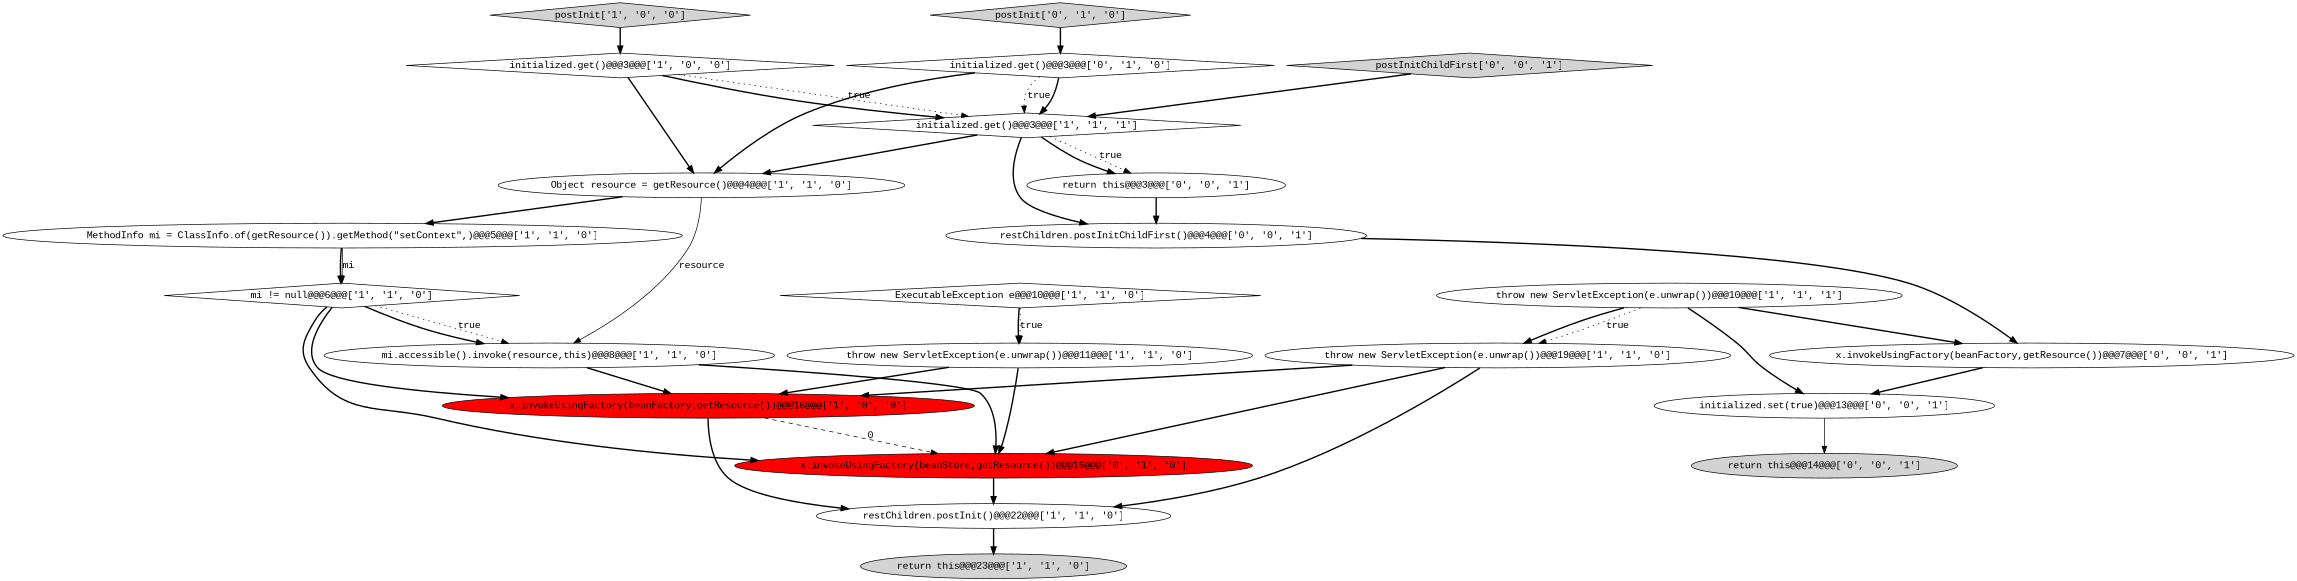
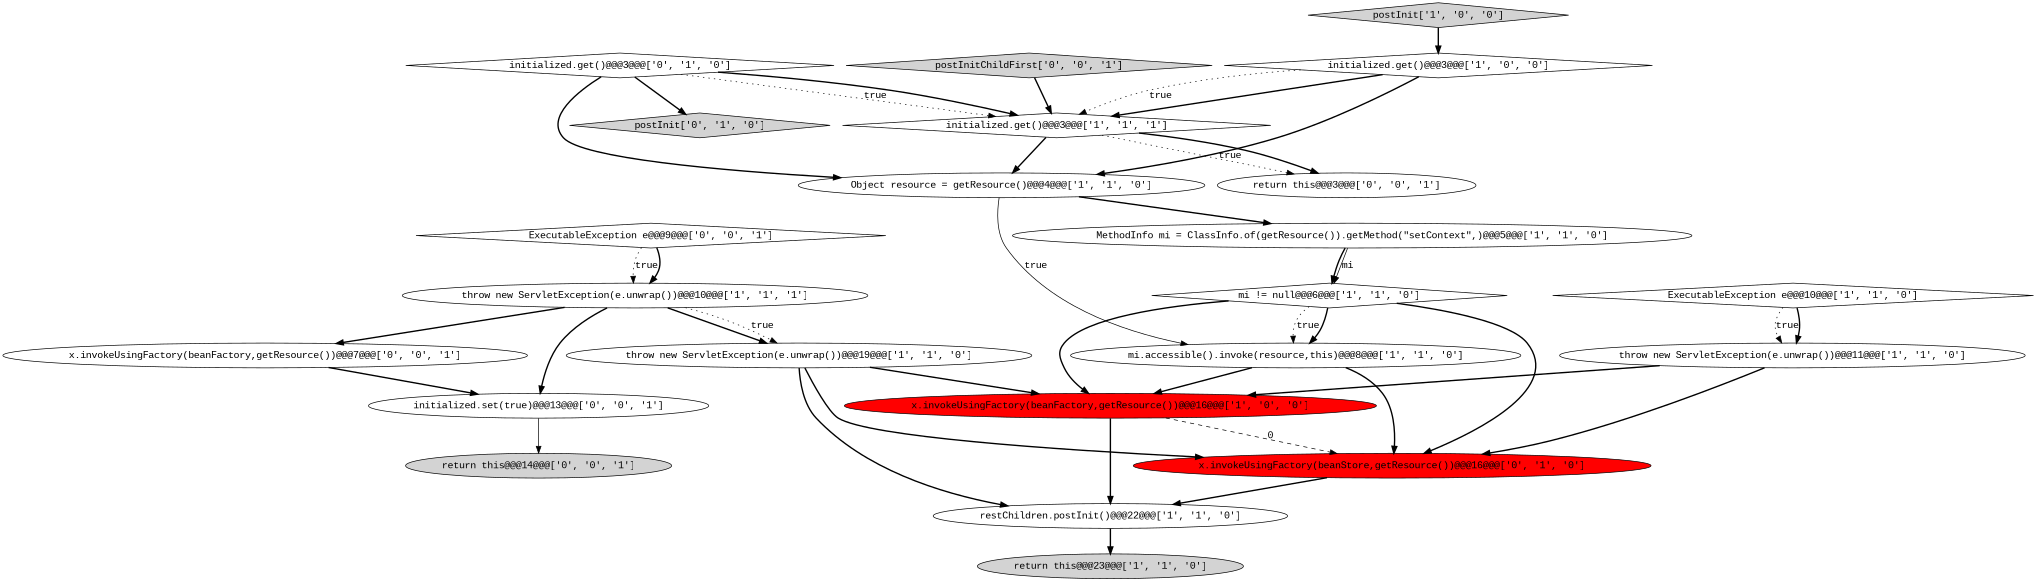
edge "postInit['0', '1', '0']" -> "initialized.get()@@@3@@@['0', '1', '0']": reversed
node "ExecutableException e@@@9@@@['0', '0', '1']": added
node "restChildren.postInitChildFirst()@@@4@@@['0', '0', '1']": removed
edge "Object resource = getResource()@@@4@@@['1', '1', '0']" -> "mi.accessible().invoke(resource,this)@@@8@@@['1', '1', '0']": label "resource" -> "true"
